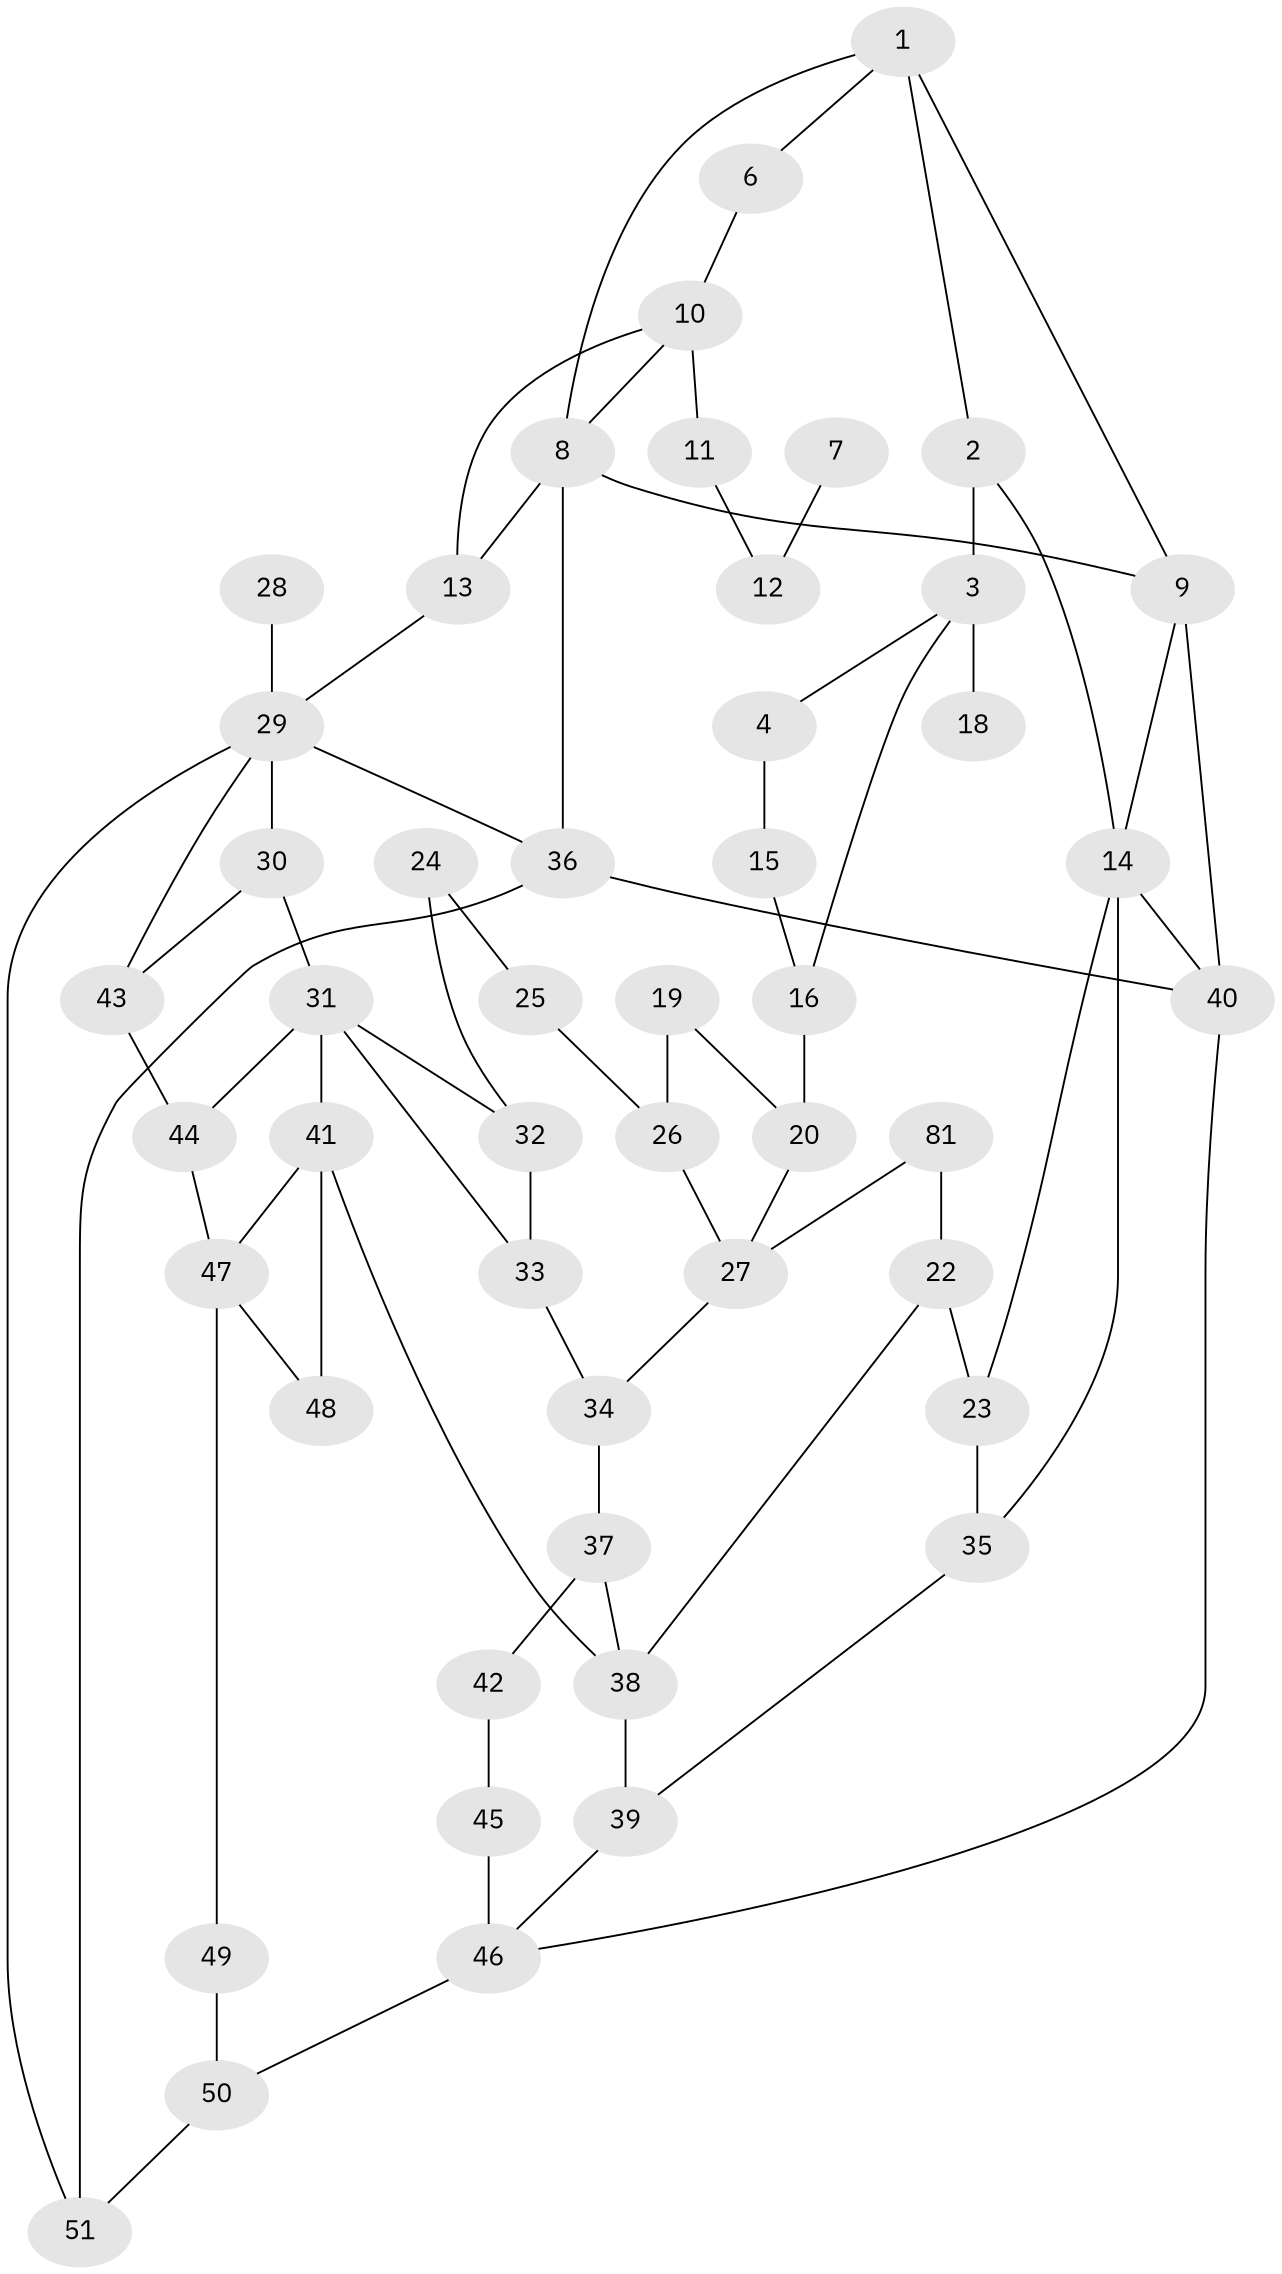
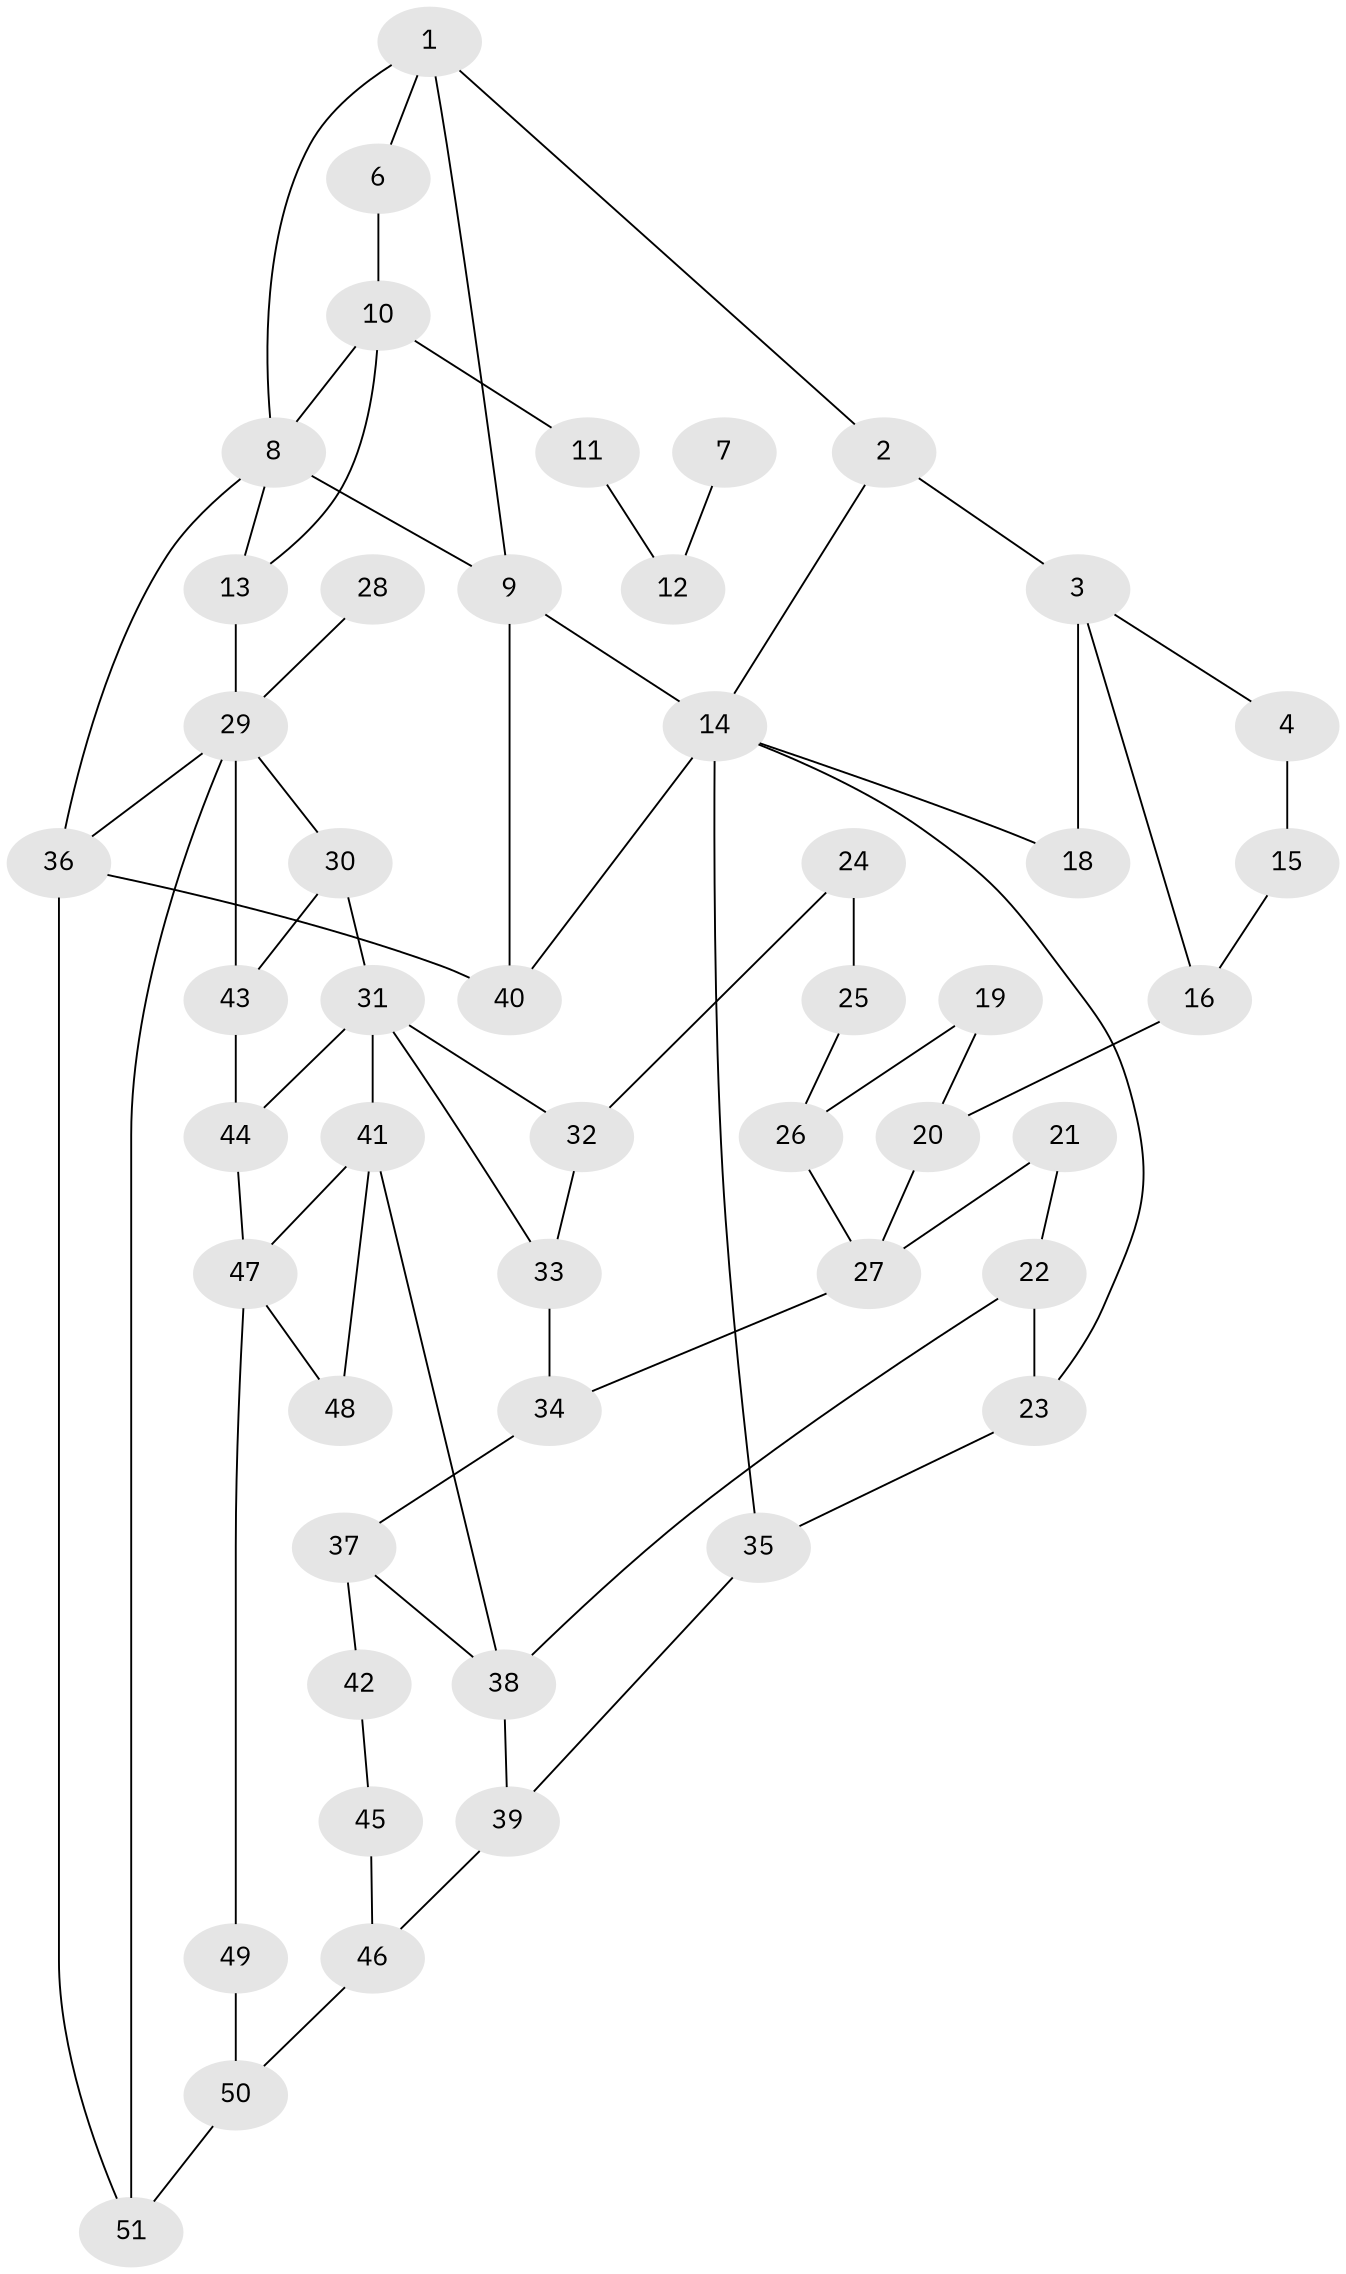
edge "14" -- "18": added
node "81": label "81" -> "21"
edge "40" -- "46": removed
